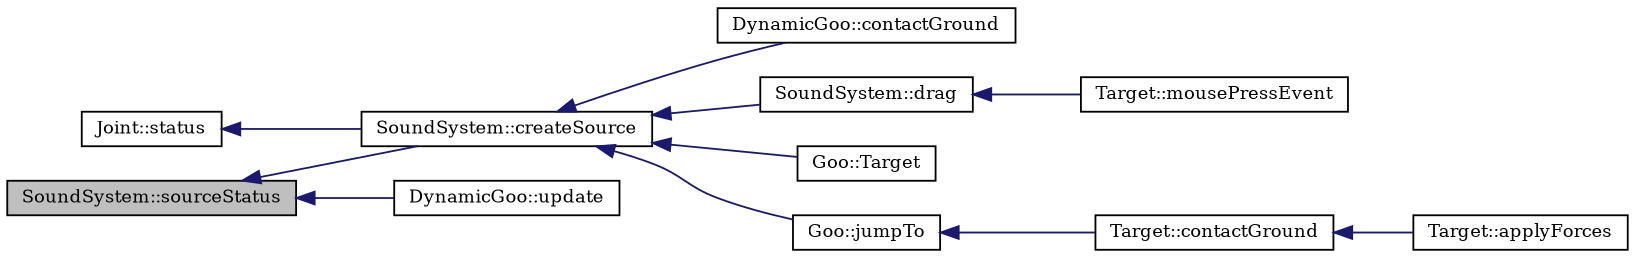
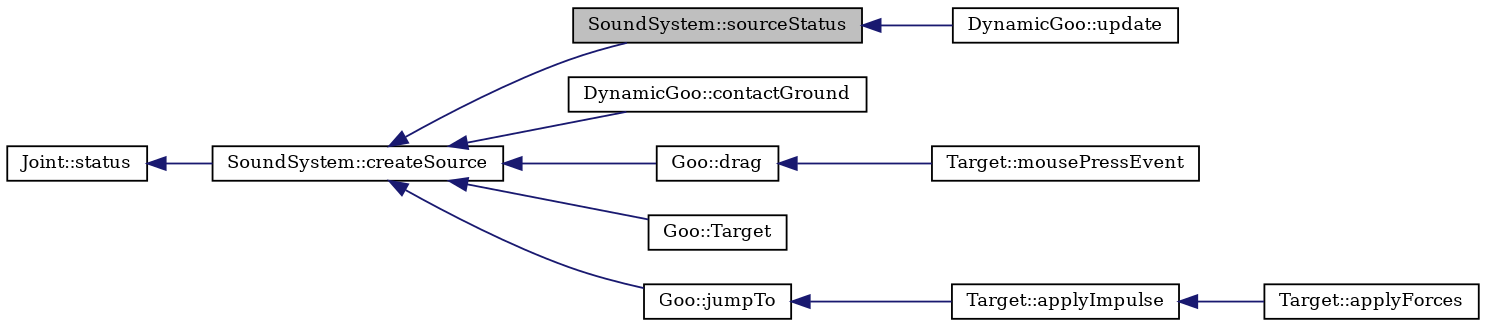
node "SoundSystem::drag": label "SoundSystem::drag" -> "Goo::drag"
edge "SoundSystem::createSource" -> "SoundSystem::sourceStatus": reversed
node "Target::contactGround": label "Target::contactGround" -> "Target::applyImpulse"
